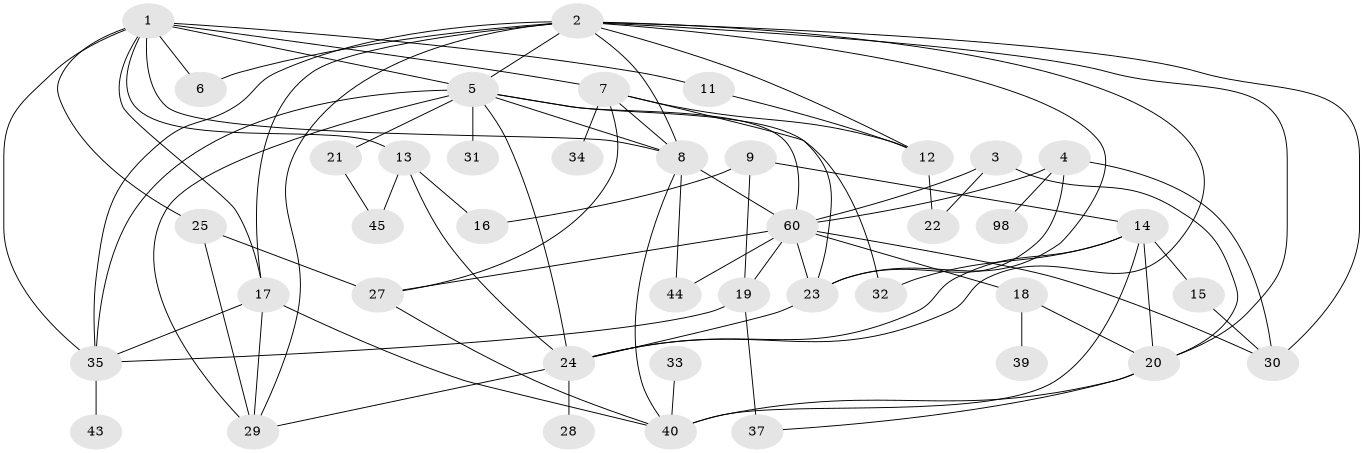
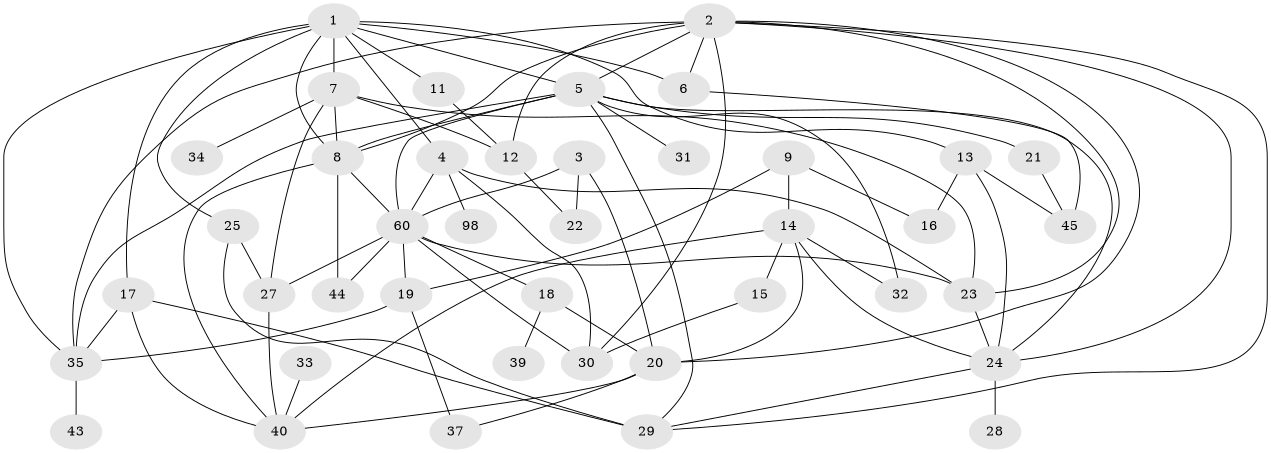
edge "2" -- "17": removed
edge "1" -- "4": added
edge "6" -- "45": added
